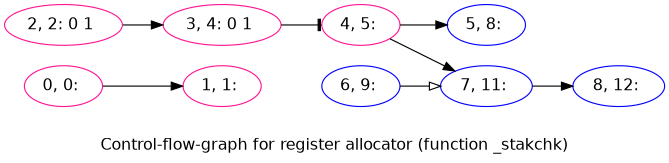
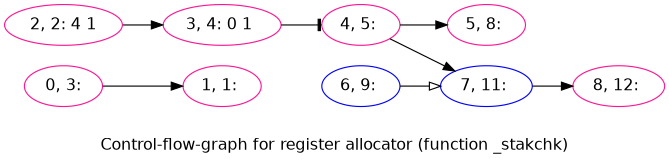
node "2, 2: 0 1": label "2, 2: 0 1" -> "2, 2: 4 1"
node "5, 8:": color blue -> deeppink
node "0, 0:": label "0, 0:" -> "0, 3:"
node "8, 12:": color blue -> deeppink
